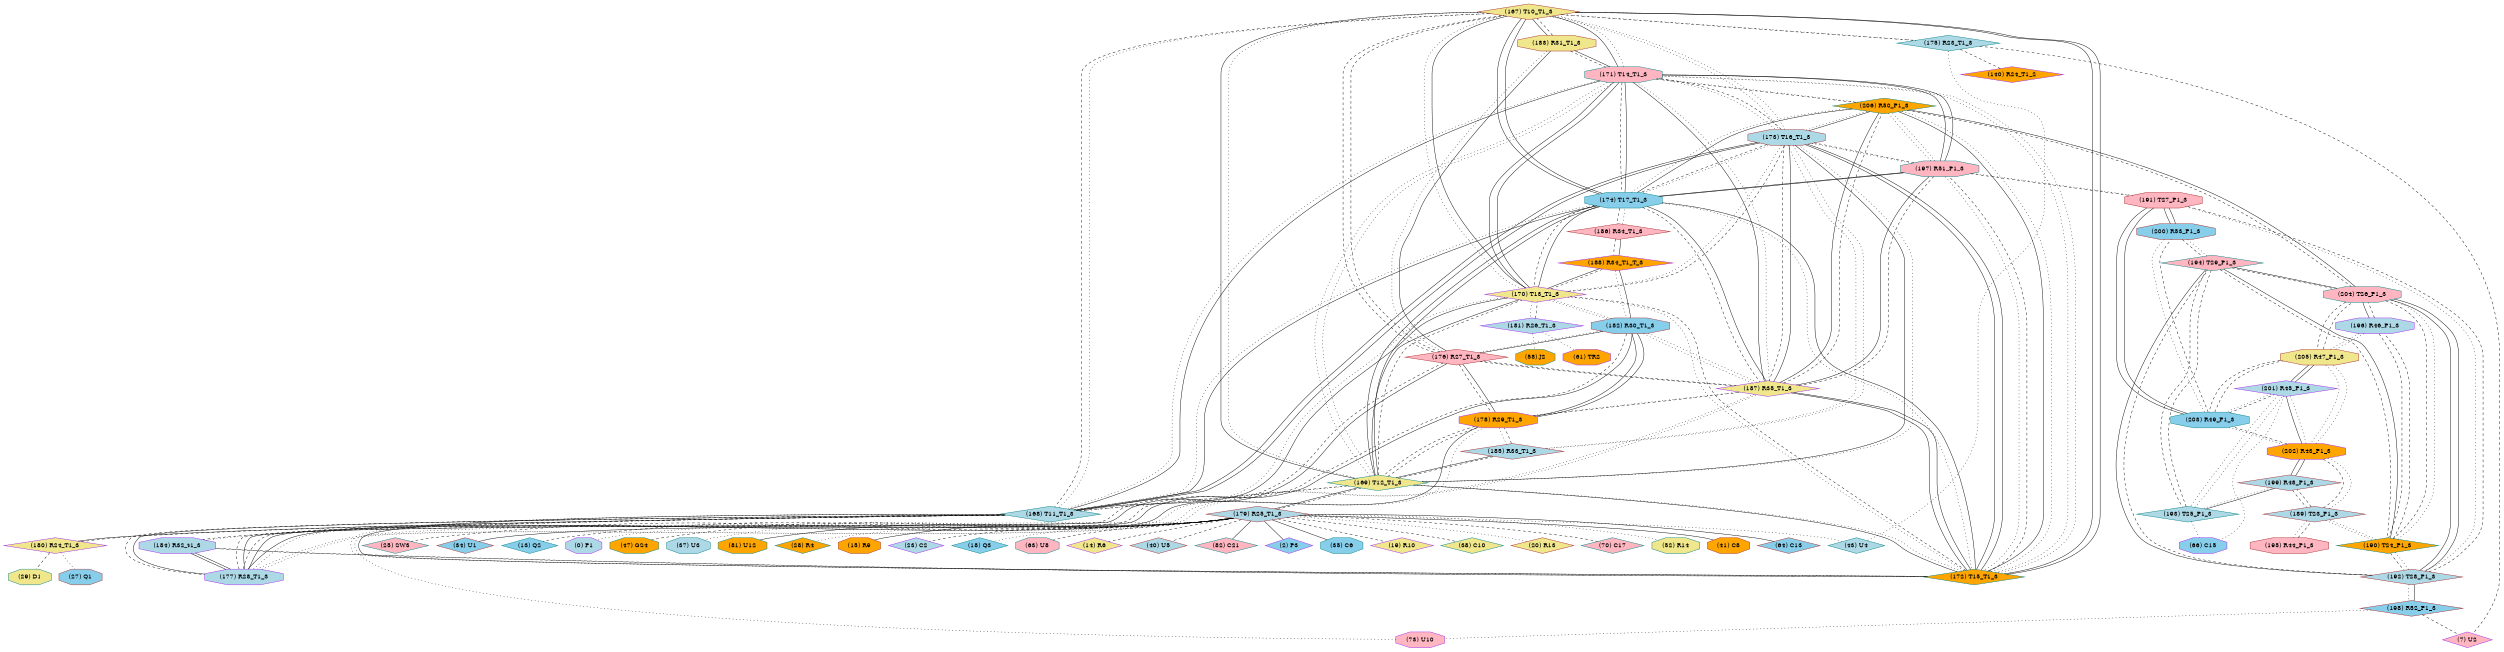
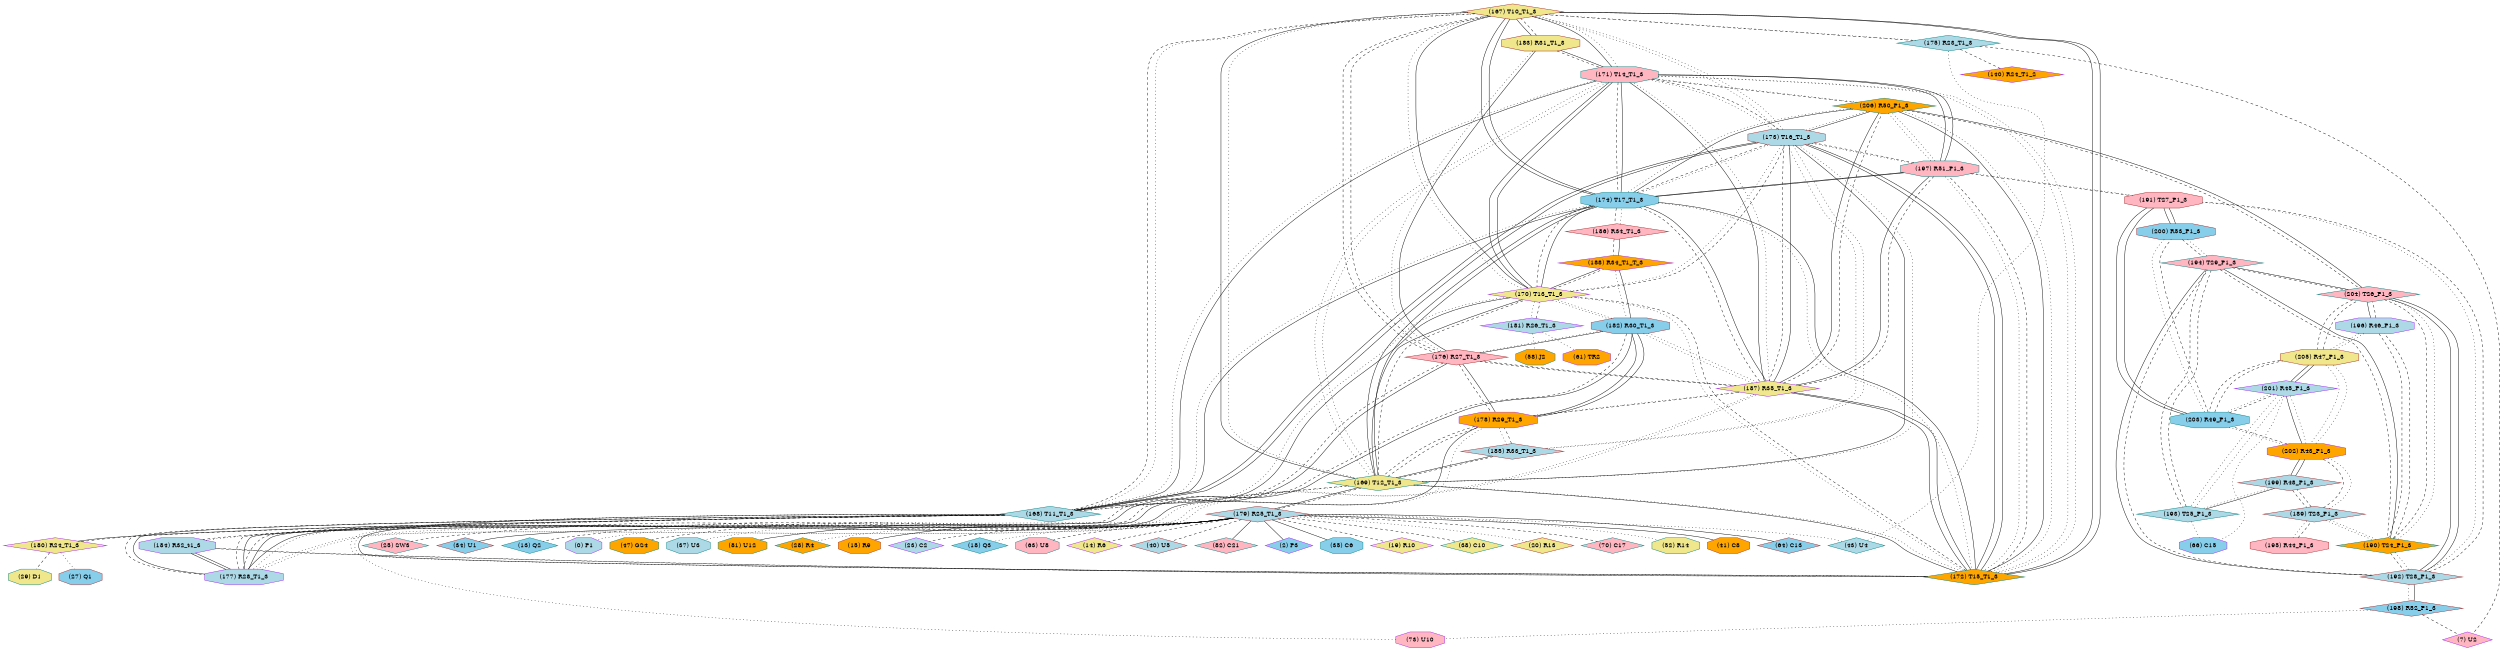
node "(204) T26_P1_3": shape octagon -> diamond
